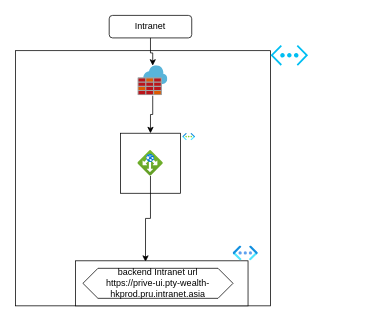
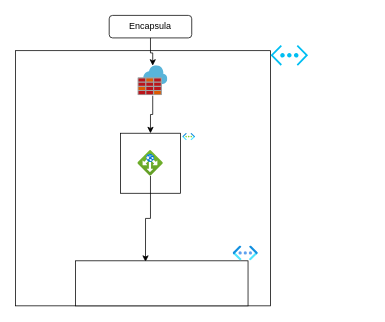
node "Intranet": label "Intranet" -> "Encapsula"
node "backend Intranet url https://prive-ui.pty-wealth-hkprod.pru.intranet.asia": removed
